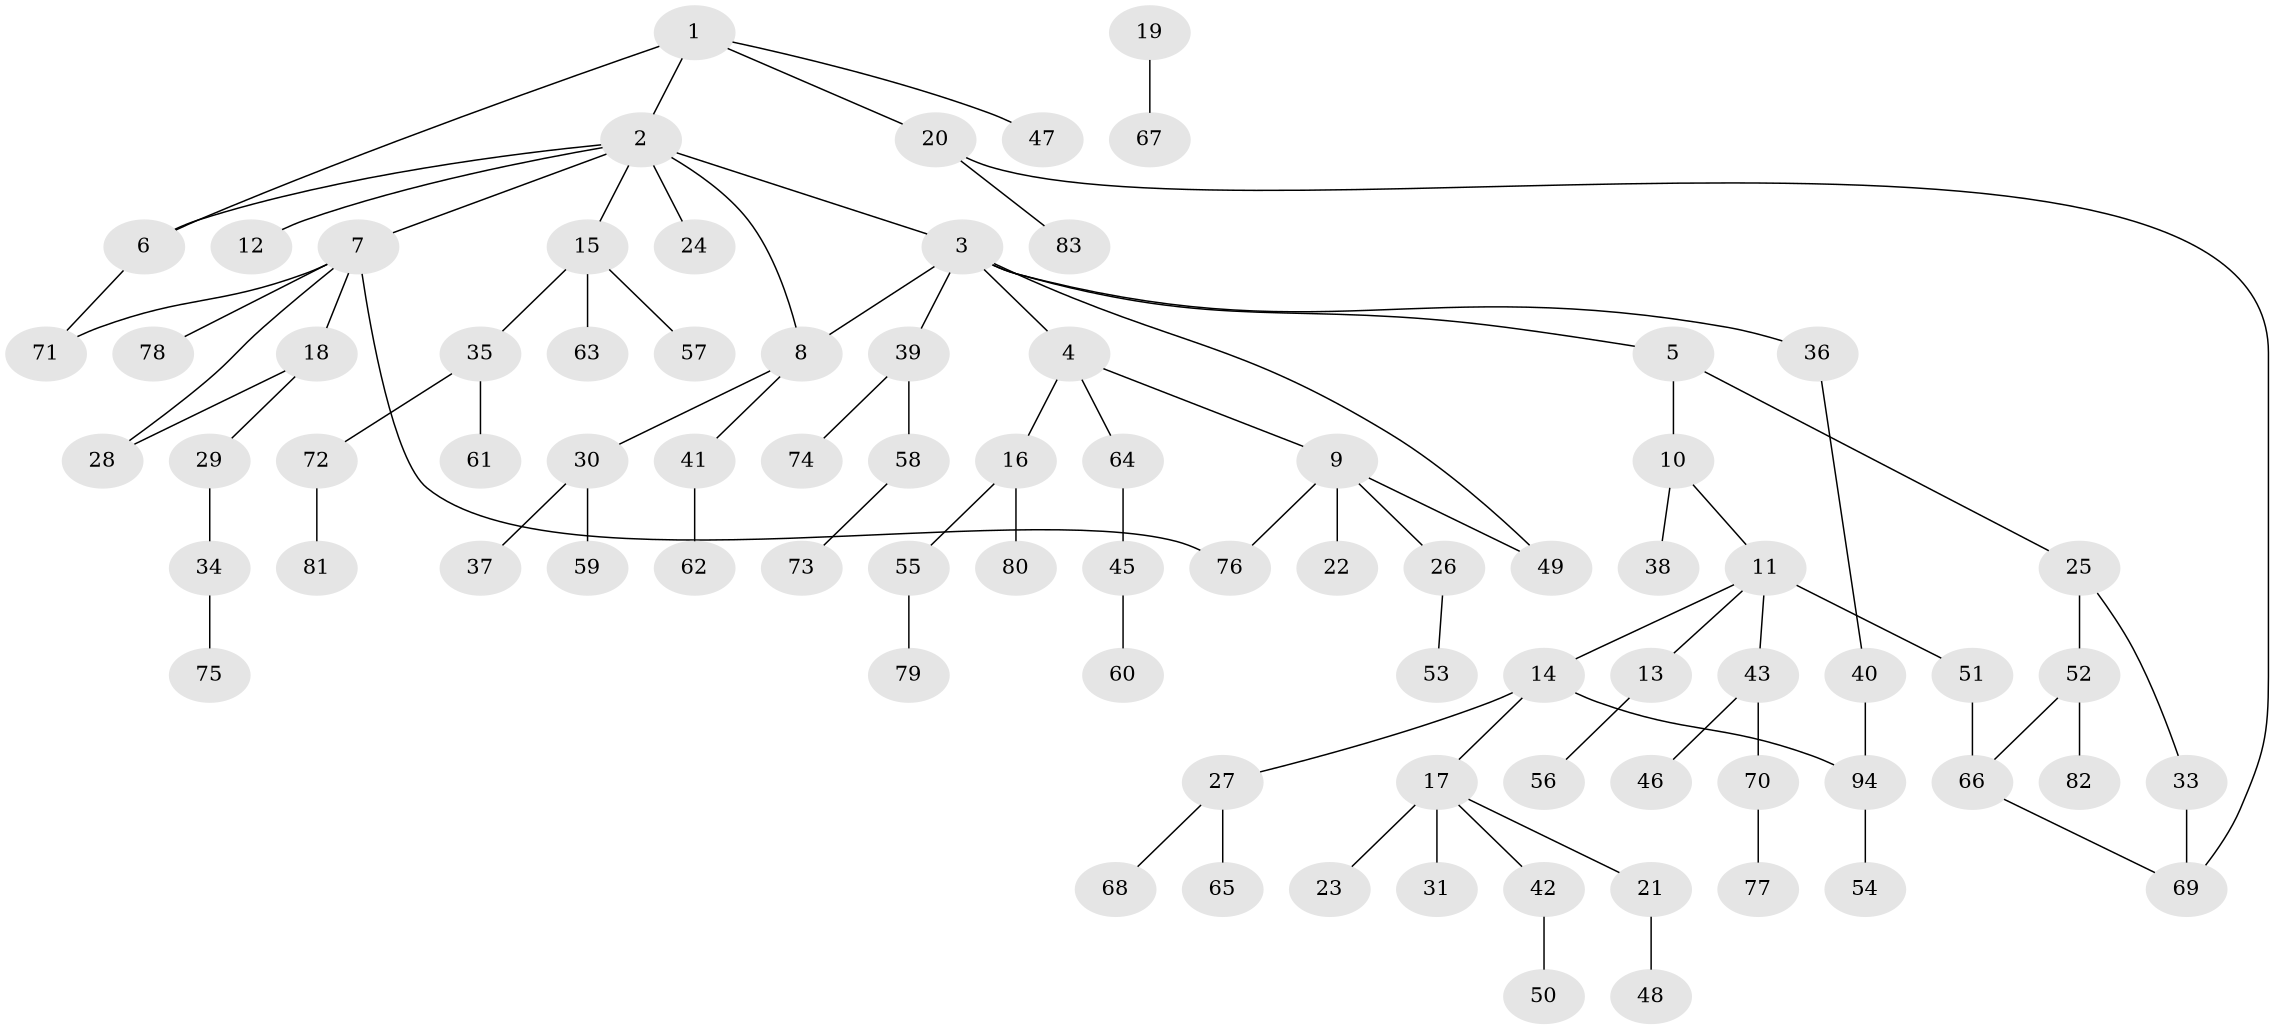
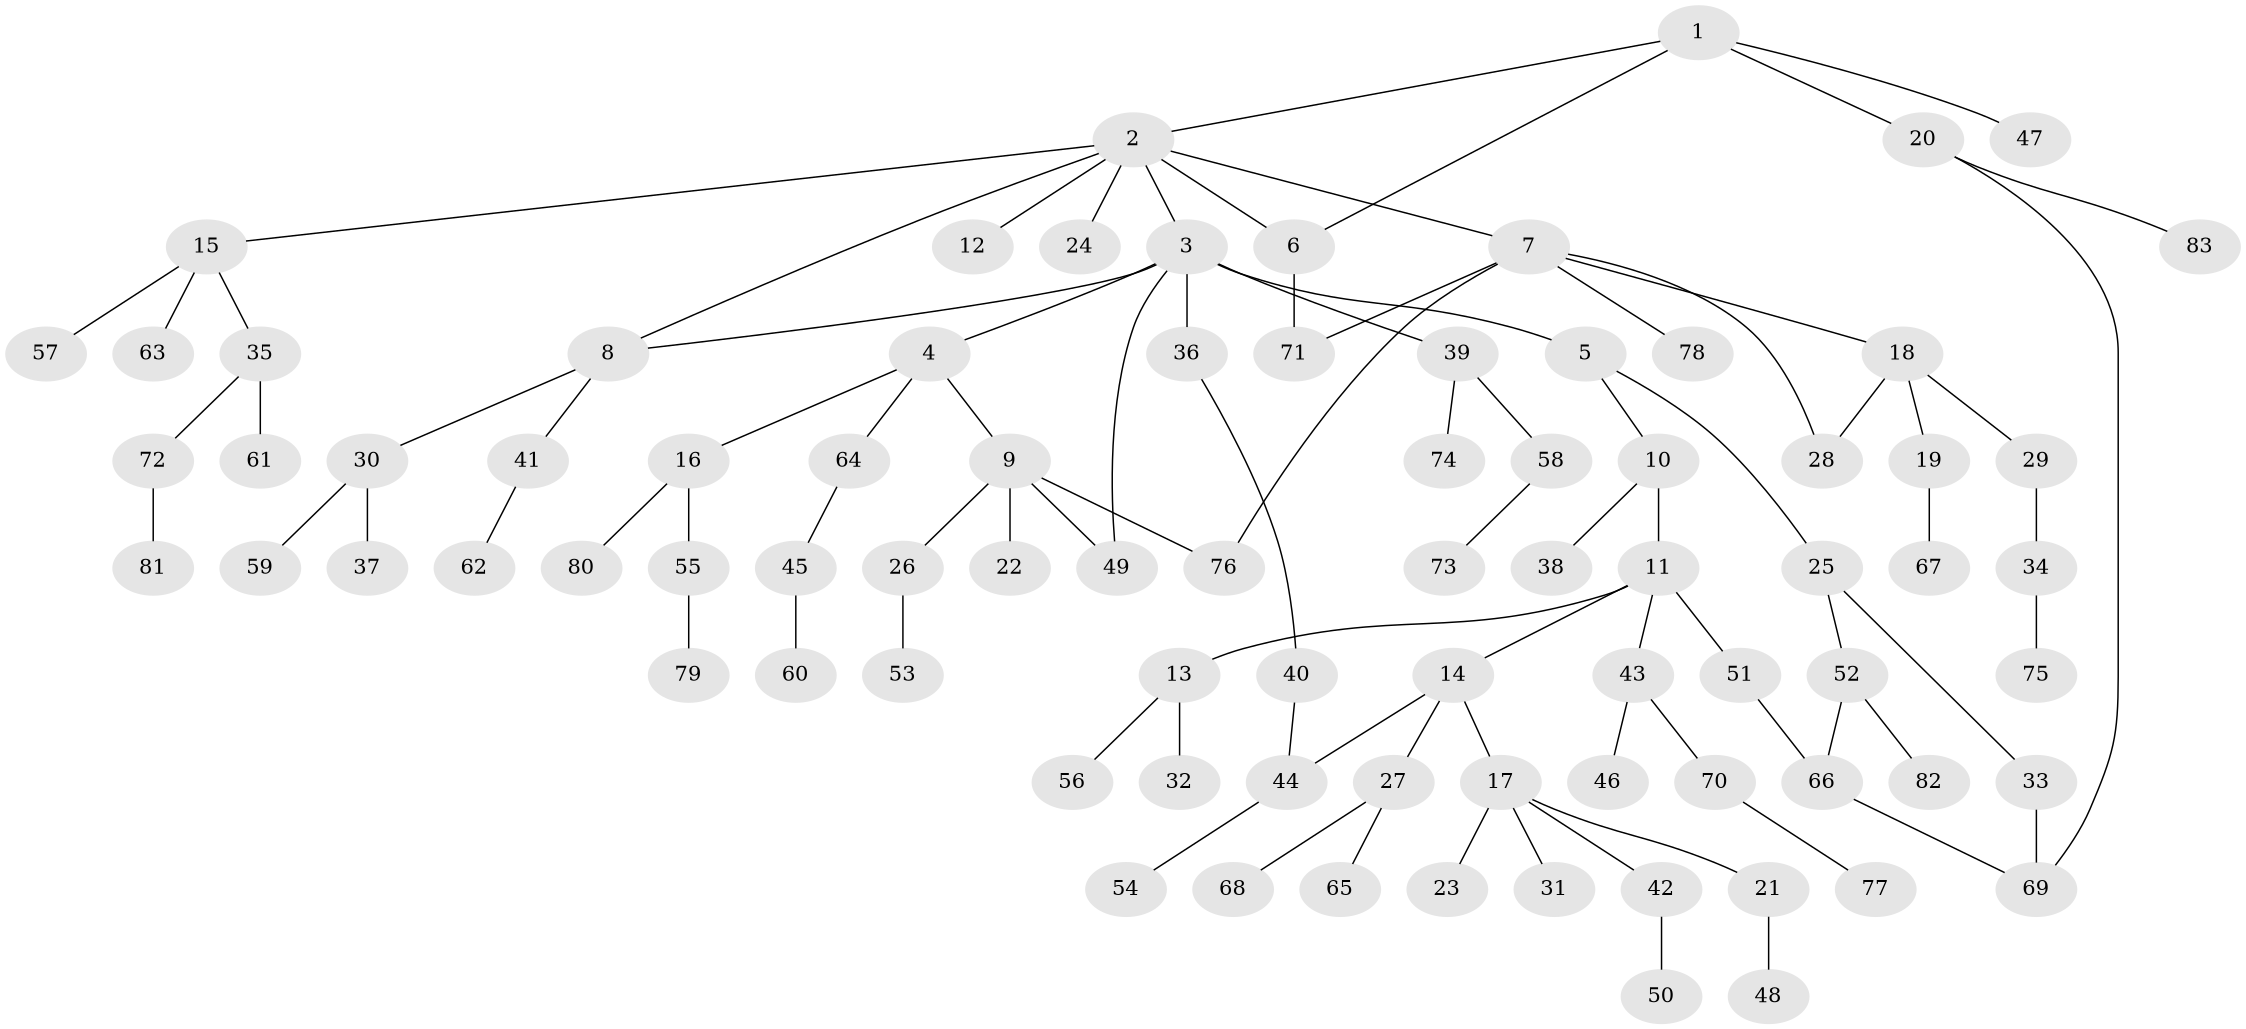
edge "18" -- "19": added
node "32": added
node "94": label "94" -> "44"
